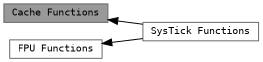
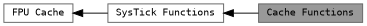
edge "SysTick Functions" -> "Cache Functions": reversed
node "FPU Functions": label "FPU Functions" -> "FPU Cache"
